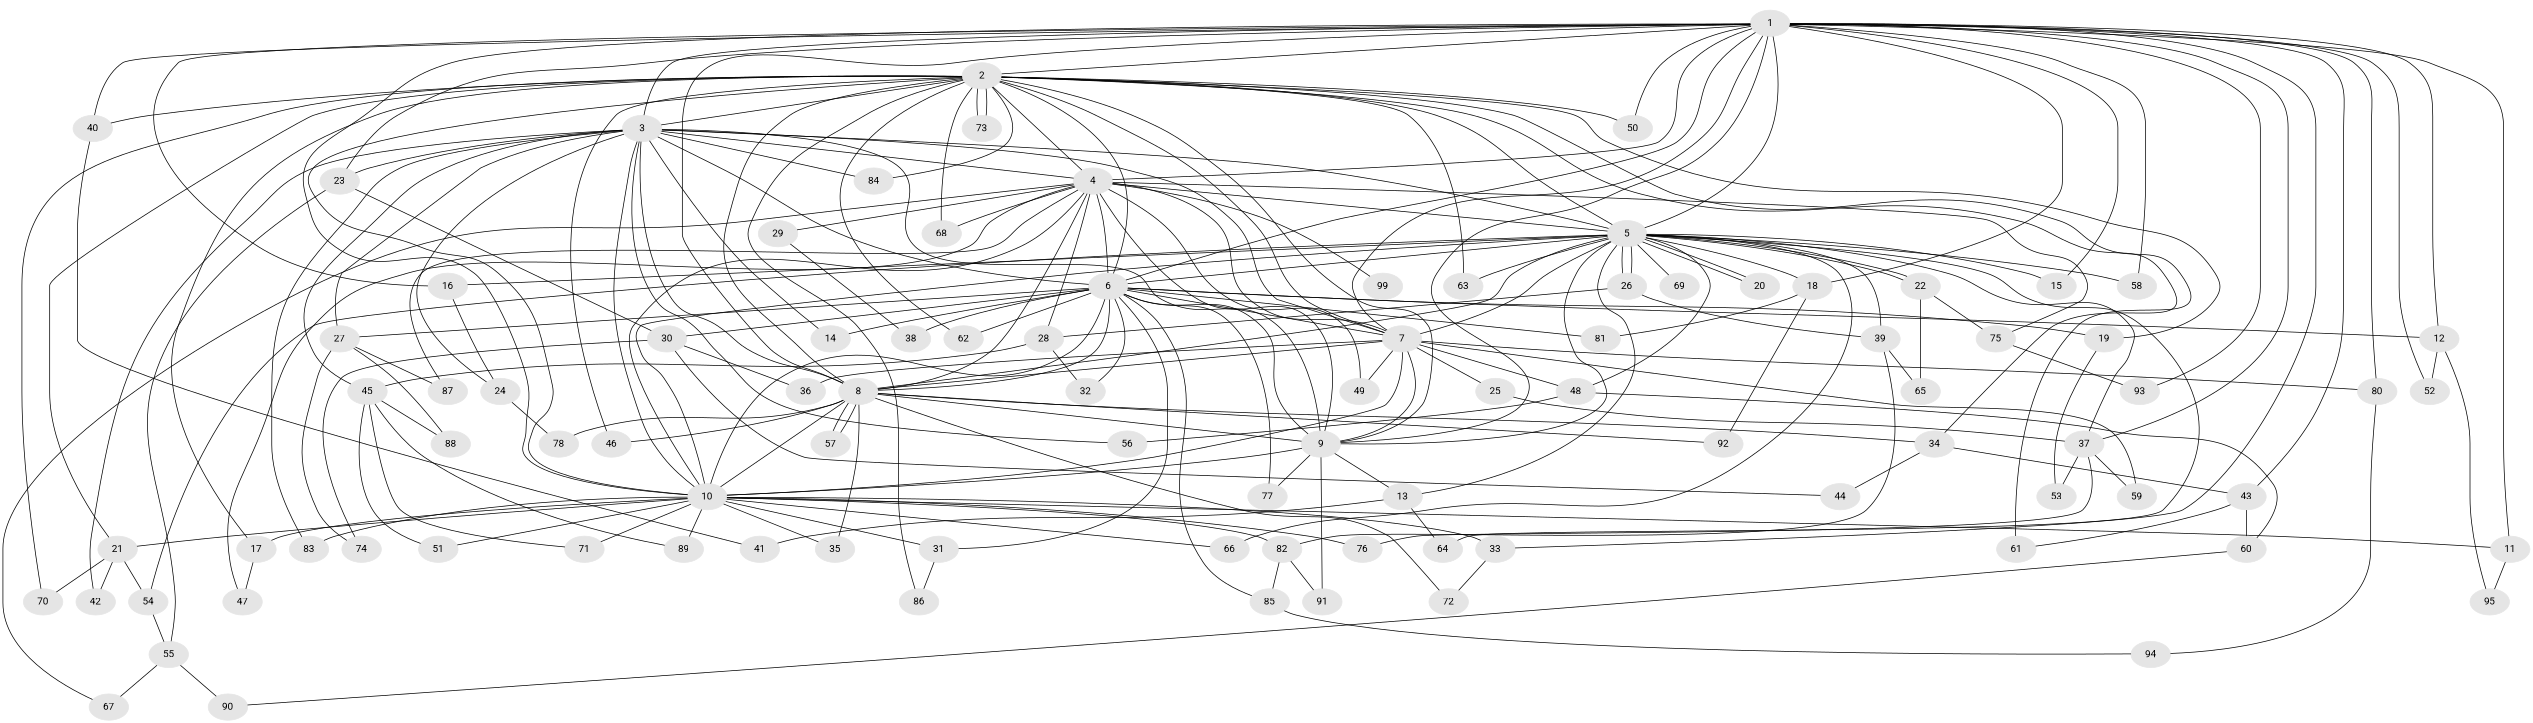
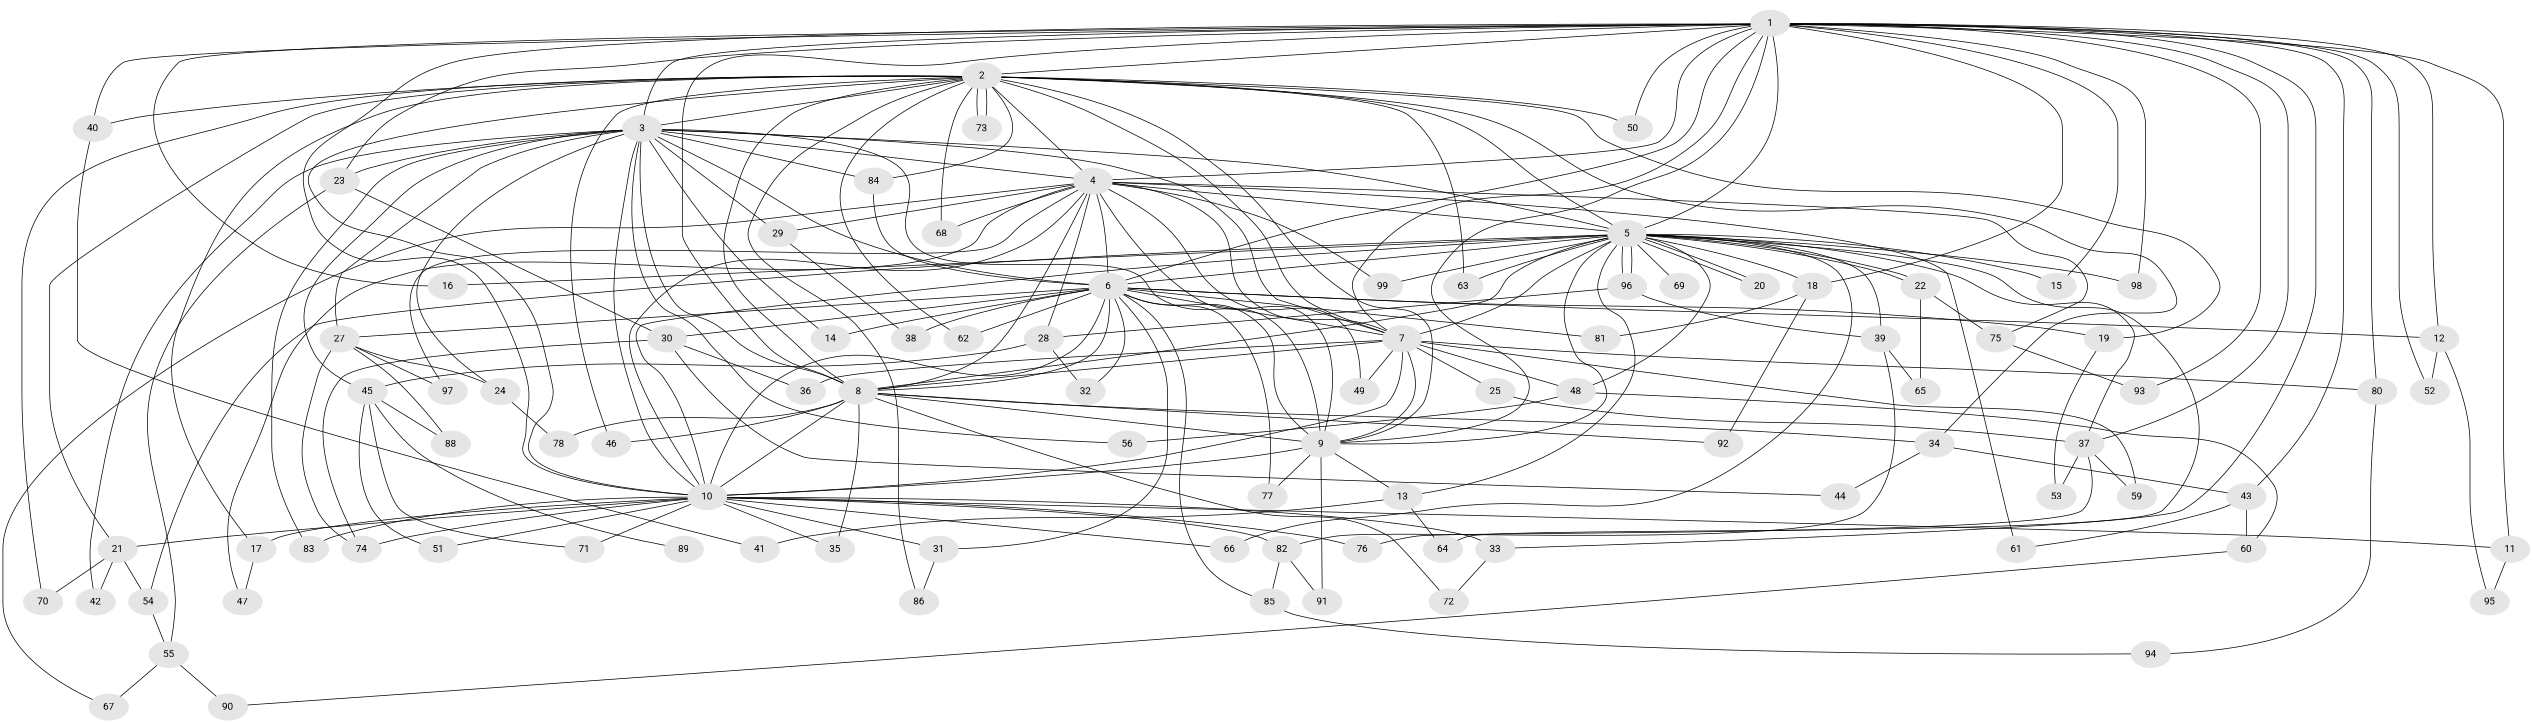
edge "2" -- "6": now "84" -- "6"
edge "3" -- "29": added
edge "2" -- "61": now "4" -- "61"
edge "5" -- "99": added
node "26": label "26" -> "96"
node "58": label "58" -> "98"
edge "16" -- "24": now "27" -- "24"
node "87": label "87" -> "97"
node "57": removed
edge "10" -- "89": now "10" -- "74"
